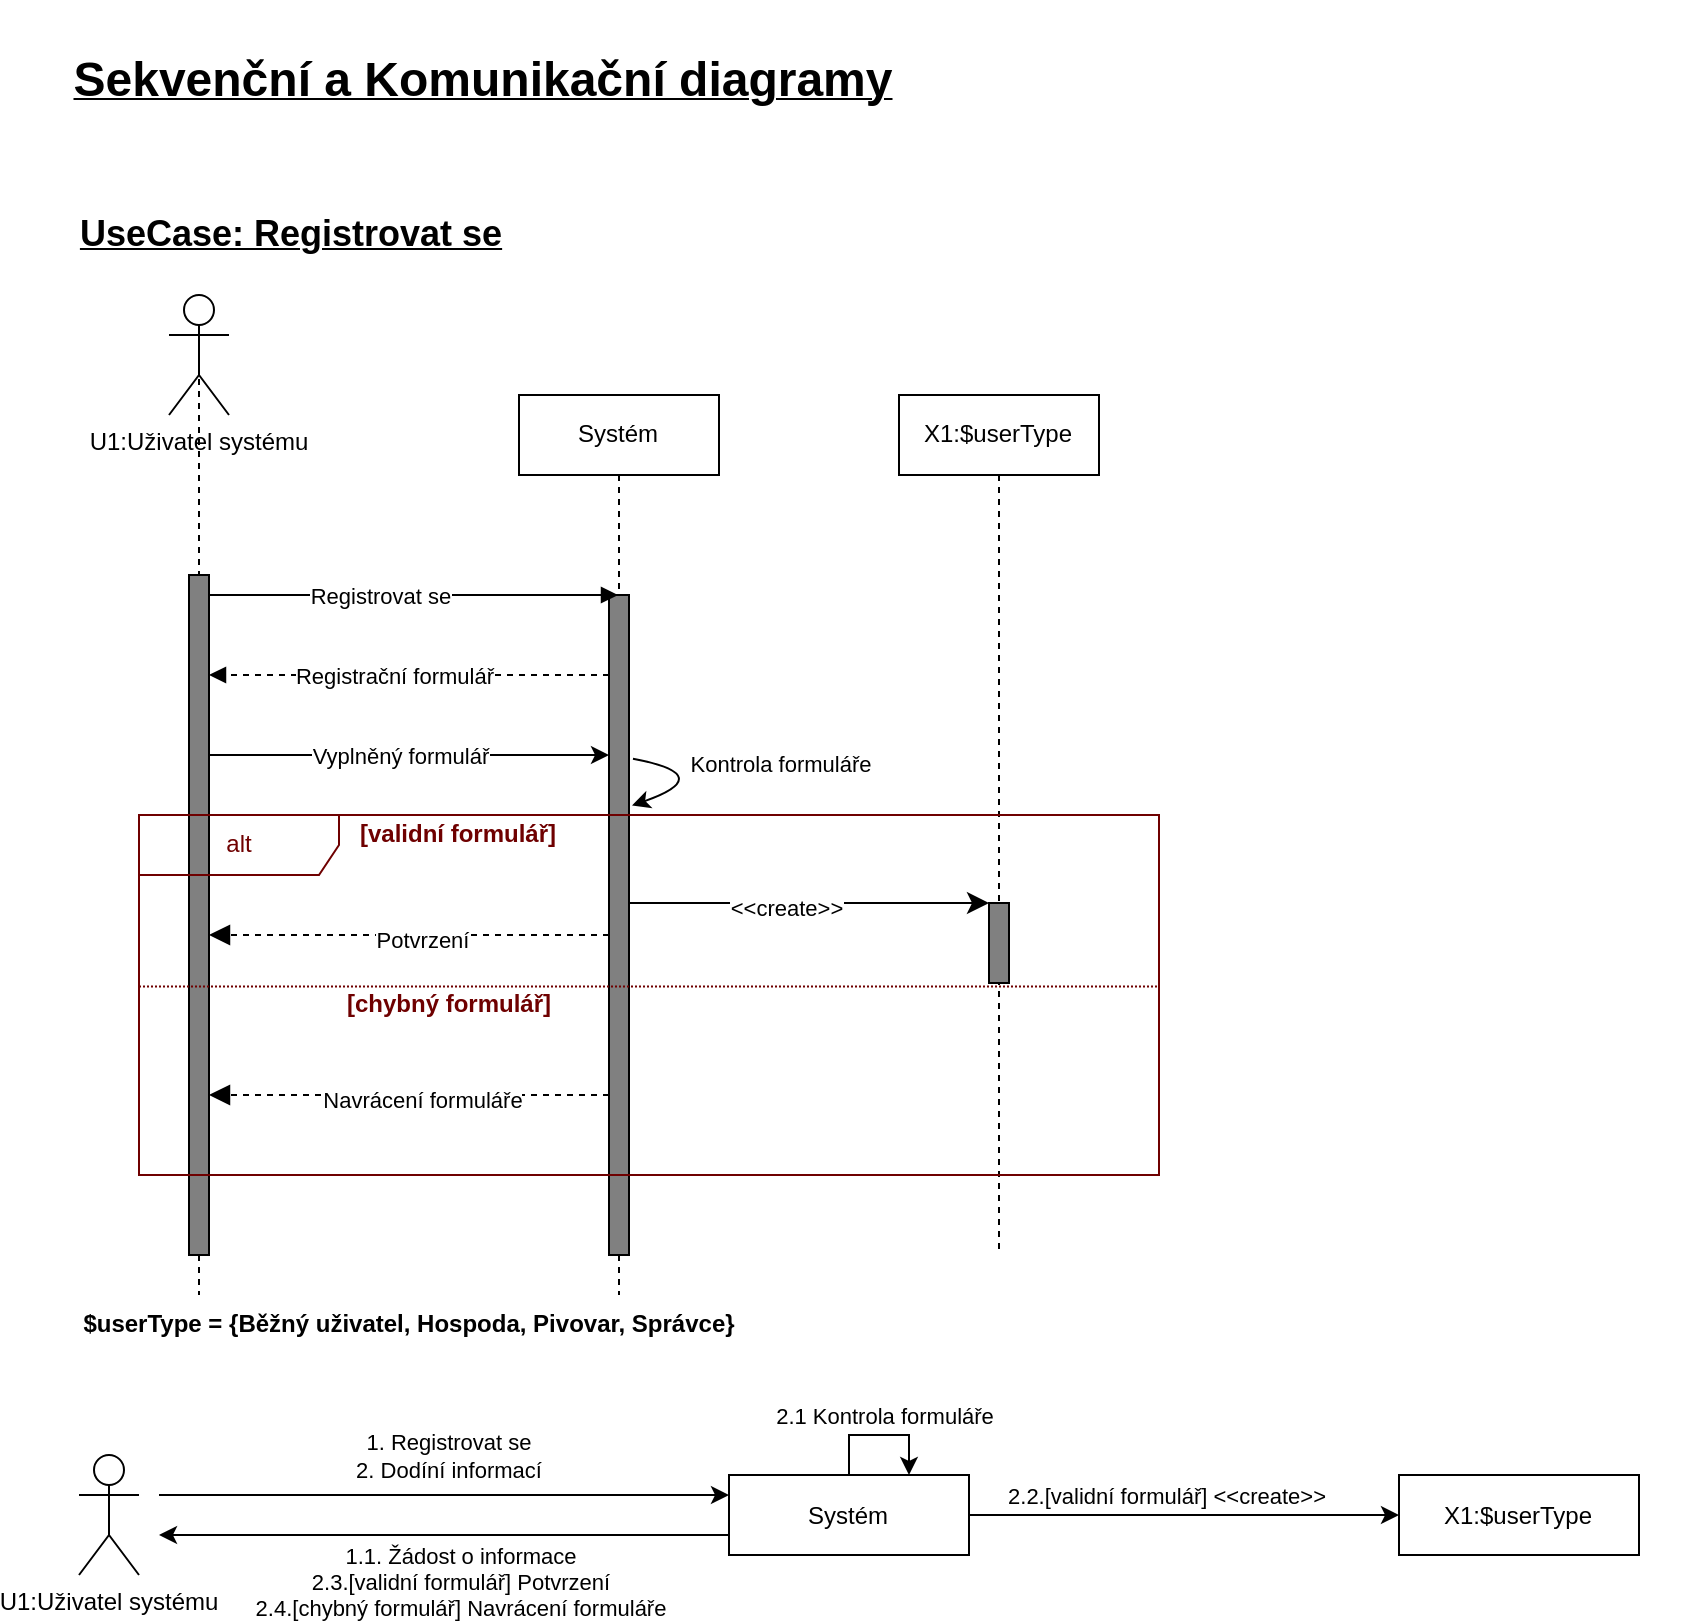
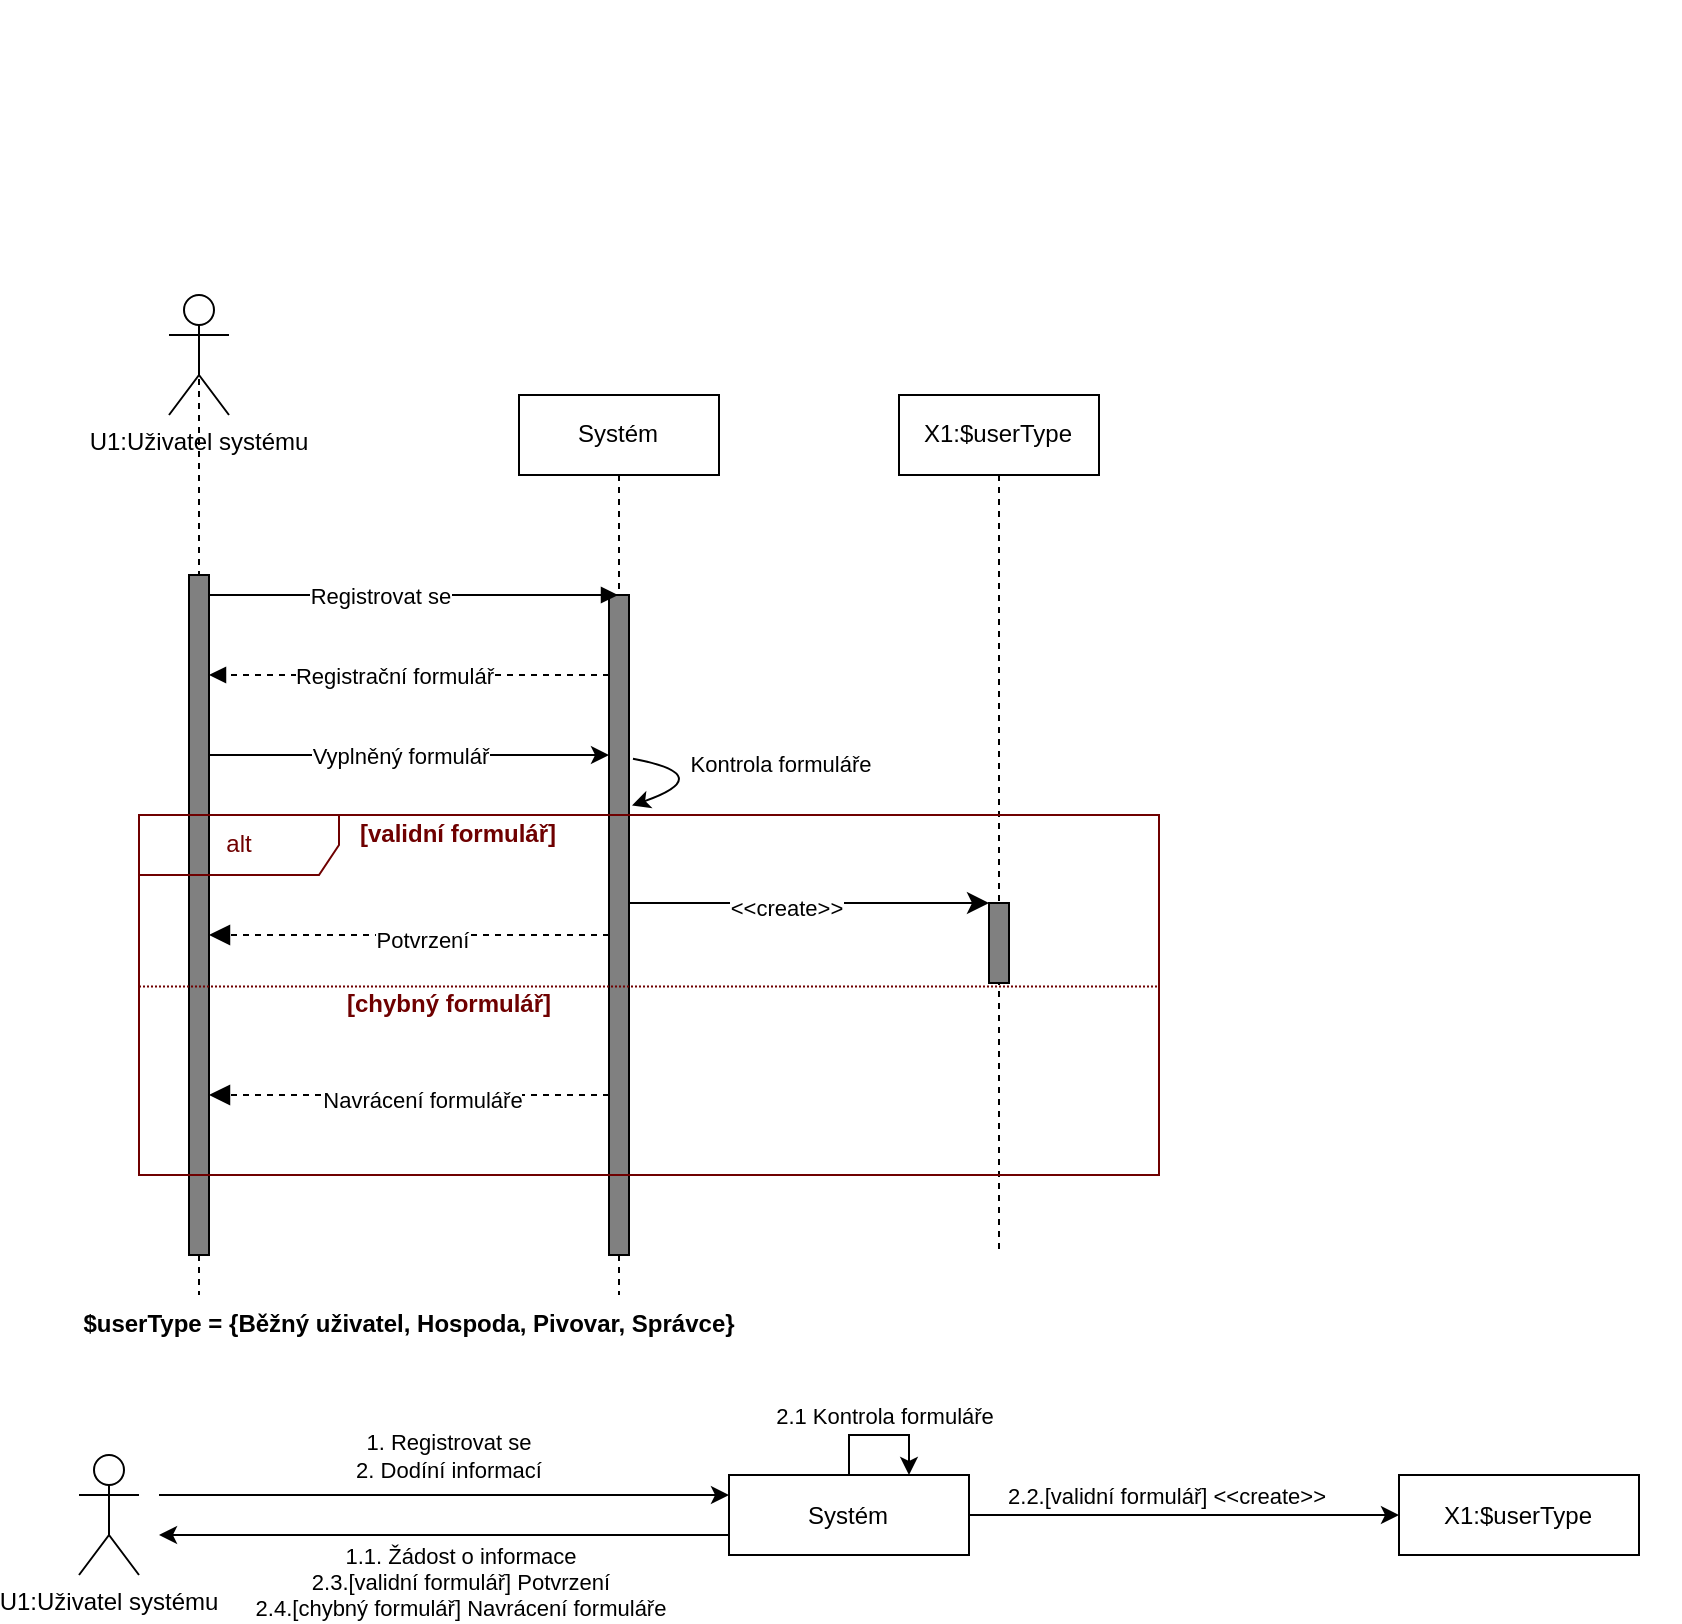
node "Sekvenční a Komunikační diagramy": removed
node "UseCase: Registrovat se": removed
